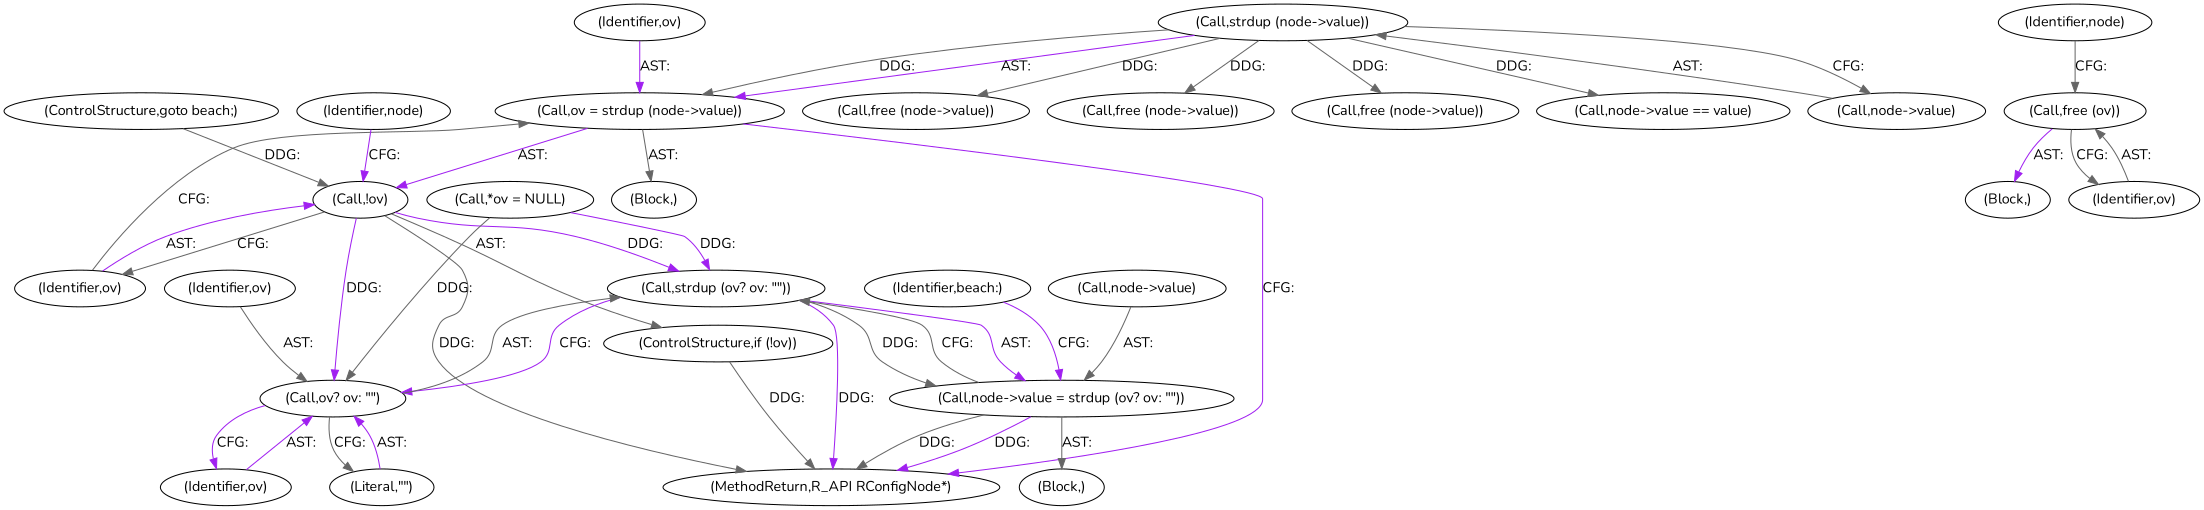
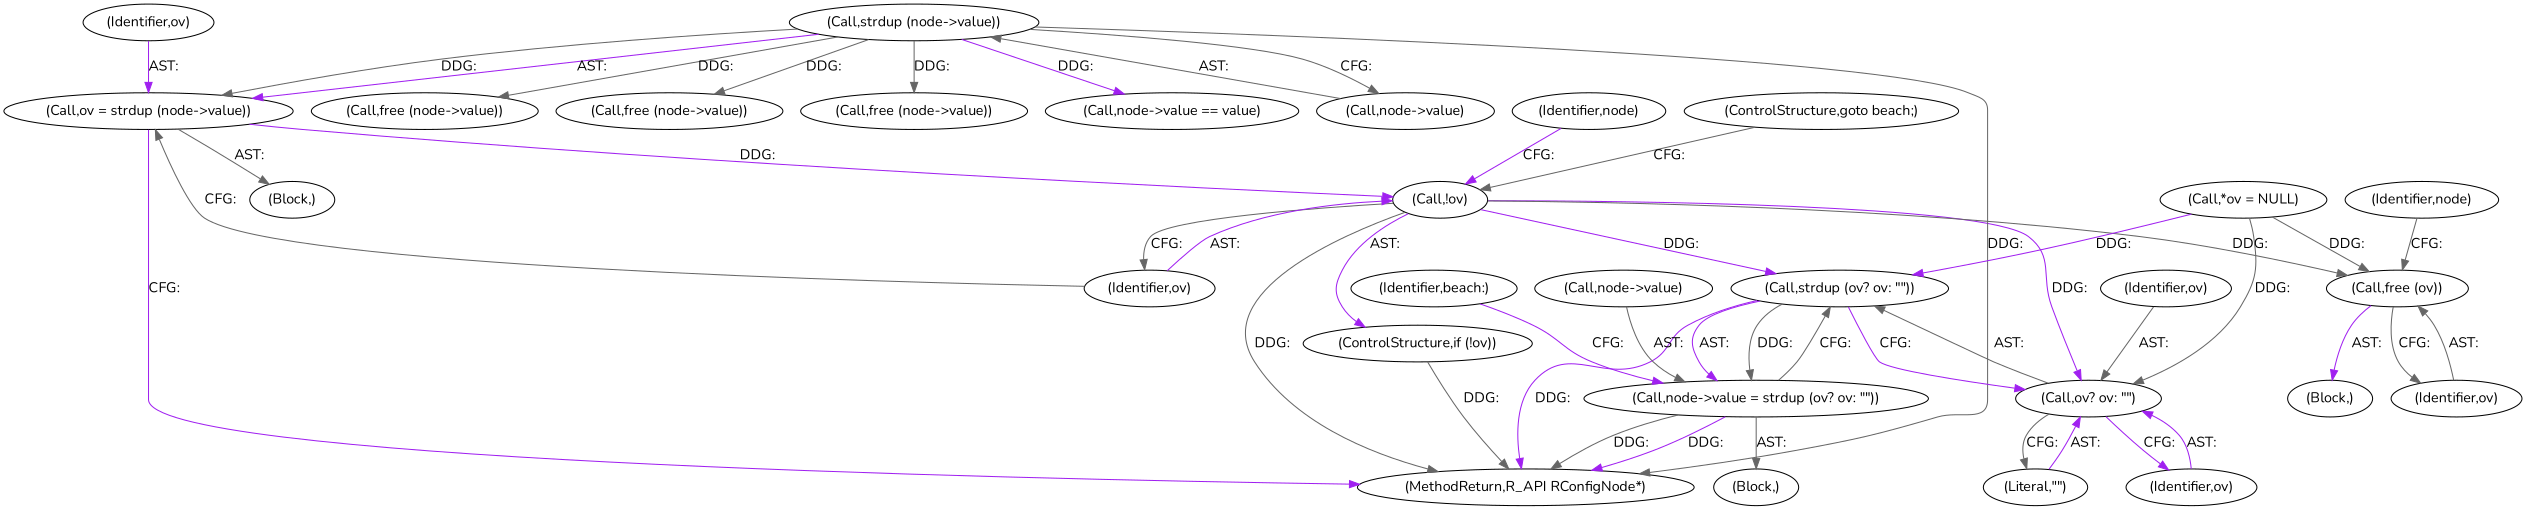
edge "(Call,strdup (node->value))" -> "(Call,node->value == value)": color gray40 -> purple
edge "(Call,strdup (node->value))" -> "(MethodReturn,R_API RConfigNode*)": added, label "DDG:"
edge "(ControlStructure,goto beach;)" -> "(Call,!ov)": label "DDG: " -> "CFG: "
edge "(Call,ov = strdup (node->value))" -> "(Call,!ov)": label "AST: " -> "DDG: "
edge "(Call,!ov)" -> "(Call,free (ov))": added, label "DDG:"
edge "(Call,*ov = NULL)" -> "(Call,free (ov))": added, label "DDG:"
edge "(Call,!ov)" -> "(ControlStructure,if (!ov))": color gray40 -> purple
